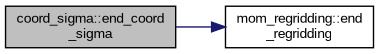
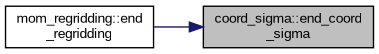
edge "coord_sigma::end_coord _sigma" -> "mom_regridding::end _regridding": reversed
